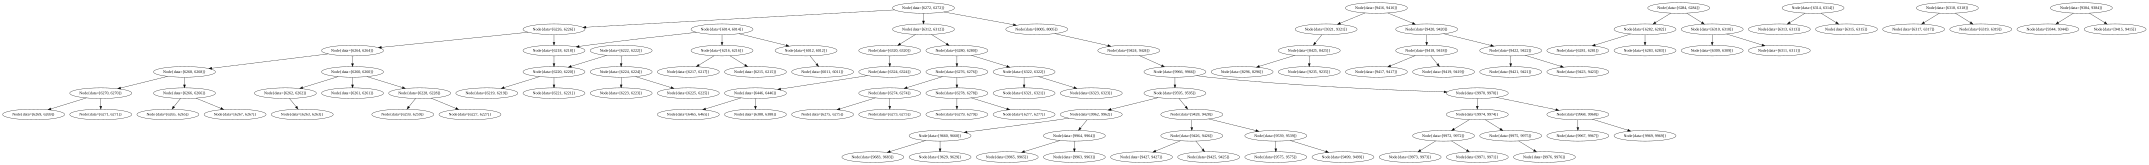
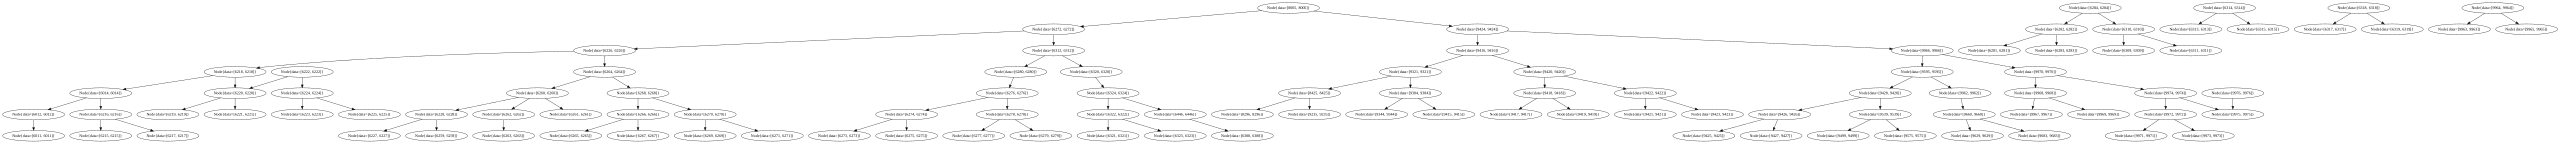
edge "Node{data=[6272, 6272]}" -> "Node{data=[8005, 8005]}": reversed
edge "Node{data=[9424, 9424]}" -> "Node{data=[9416, 9416]}": added
edge "Node{data=[6014, 6014]}" -> "Node{data=[6218, 6218]}": reversed
edge "Node{data=[6280, 6280]}" -> "Node{data=[6322, 6322]}": now "Node{data=[6324, 6324]}" -> "Node{data=[6322, 6322]}"
edge "Node{data=[9321, 9321]}" -> "Node{data=[9384, 9384]}": added
node "Node{data=[6465, 6465]}": removed
edge "Node{data=[9962, 9962]}" -> "Node{data=[9964, 9964]}": removed
edge "Node{data=[9975, 9975]}" -> "Node{data=[9976, 9976]}": reversed
